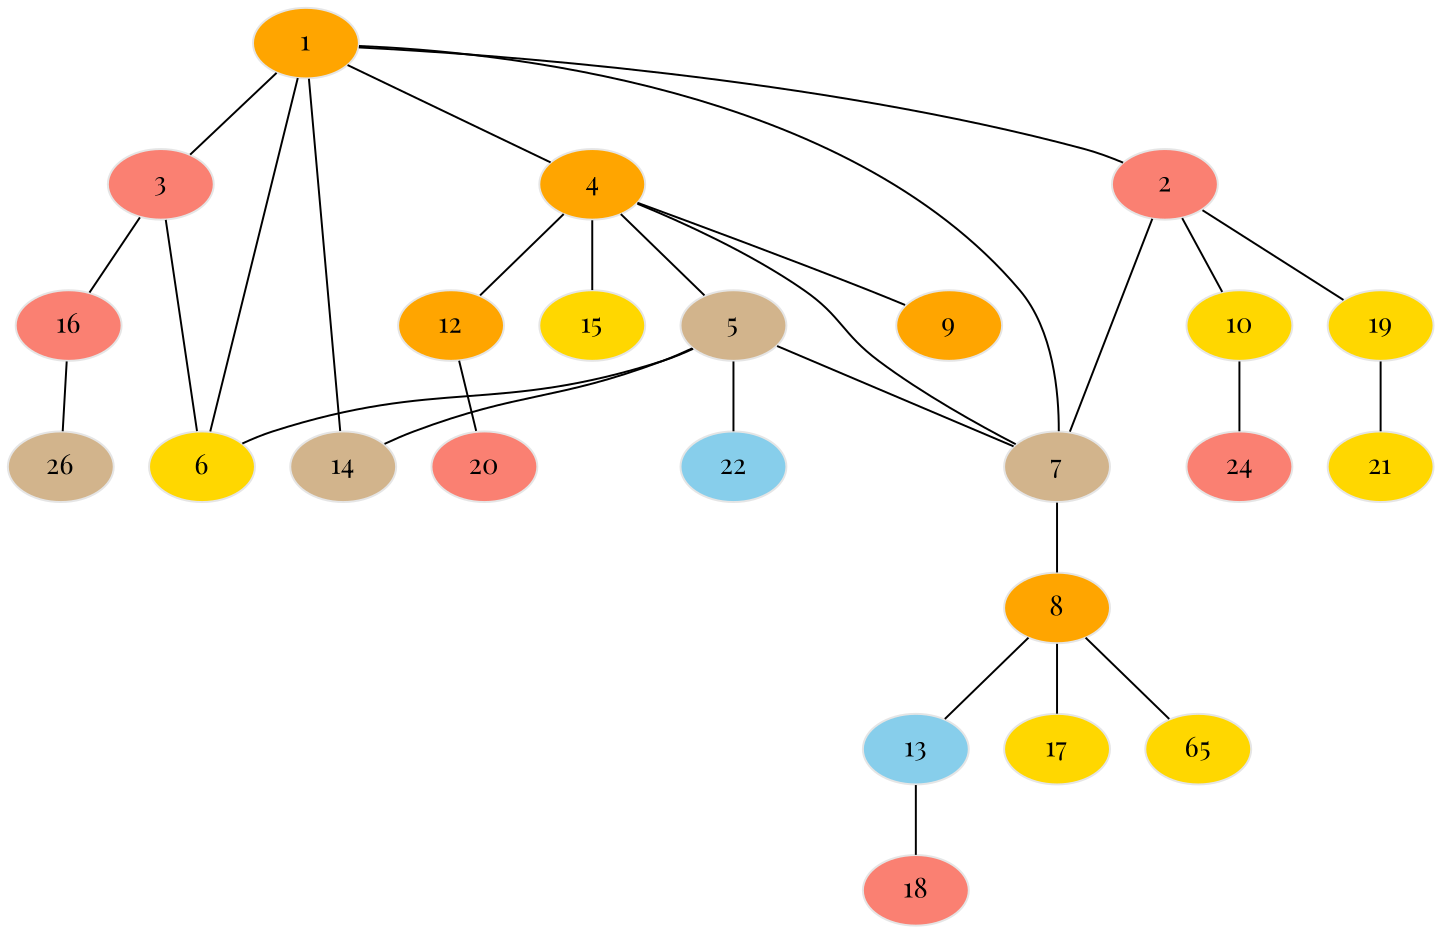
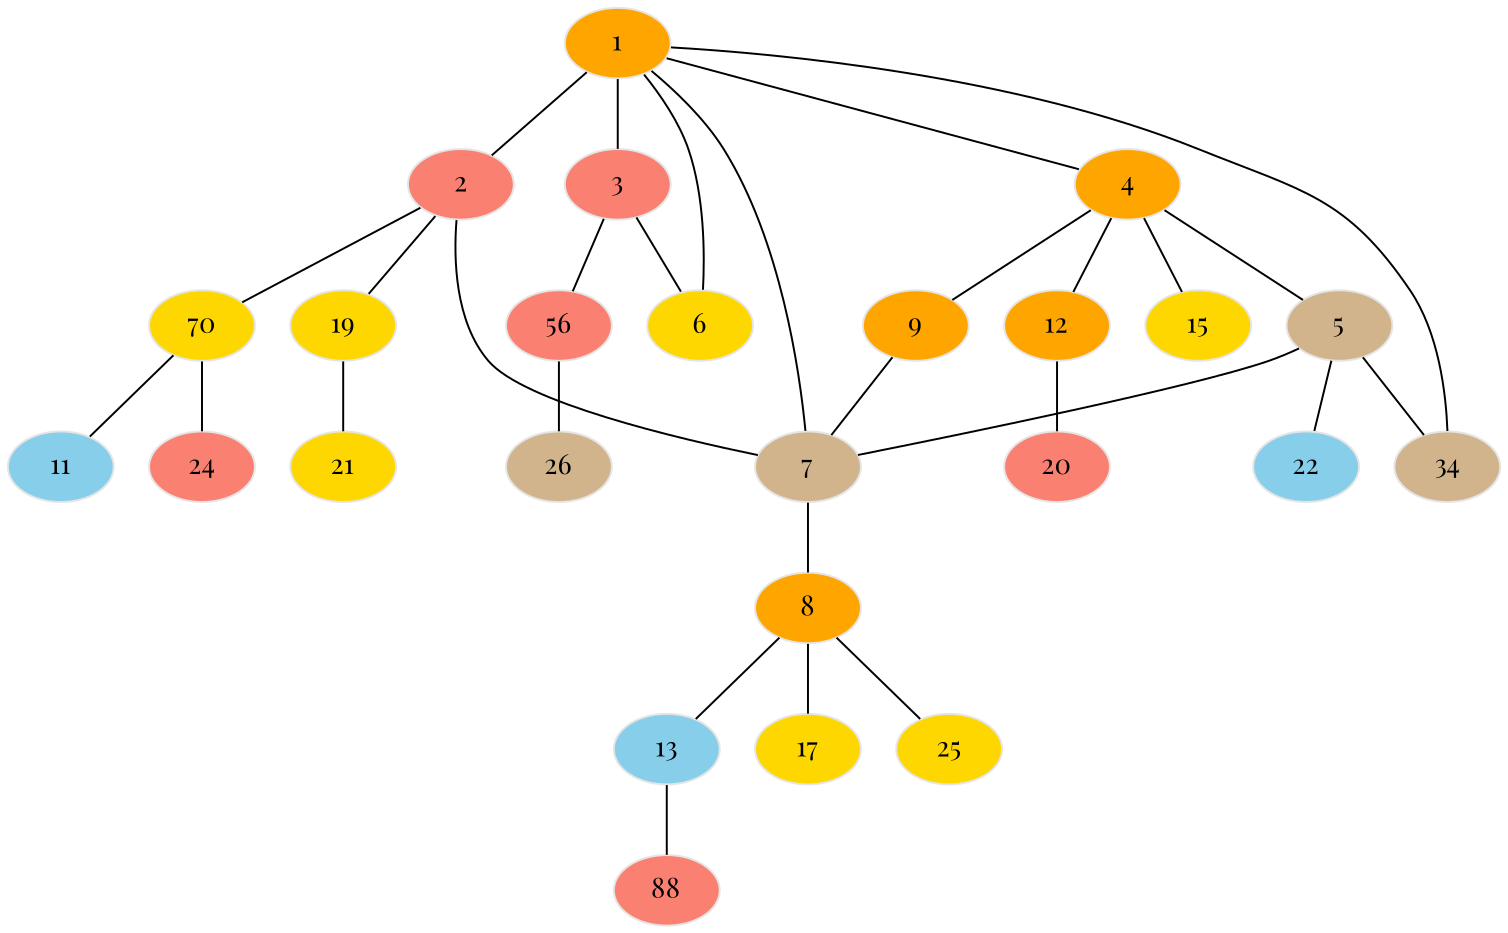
edge "4" -- "7": now "9" -- "7"
node "16": label "16" -> "56"
node "10": label "10" -> "70"
edge "5" -- "6": removed
node "11": added
node "14": label "14" -> "34"
node "65": label "65" -> "25"
node "18": label "18" -> "88"
